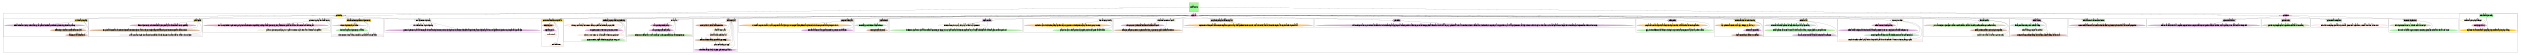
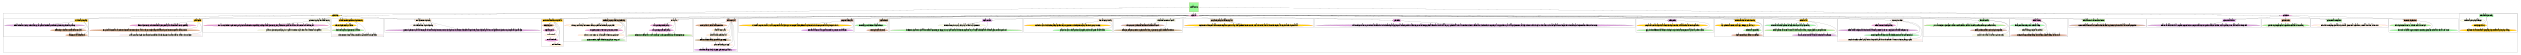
node "The cost of cybersecurity to a nation": shape diamond -> ellipse
node "Oversight Act of 2015": fillcolor plum -> gold
node "Professional responsibility": fillcolor plum -> palegreen
node "Fourth amendment": added
